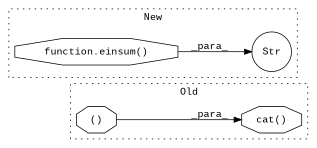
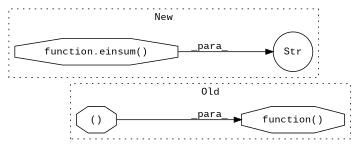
node "cat()": label "cat()" -> "function()"
